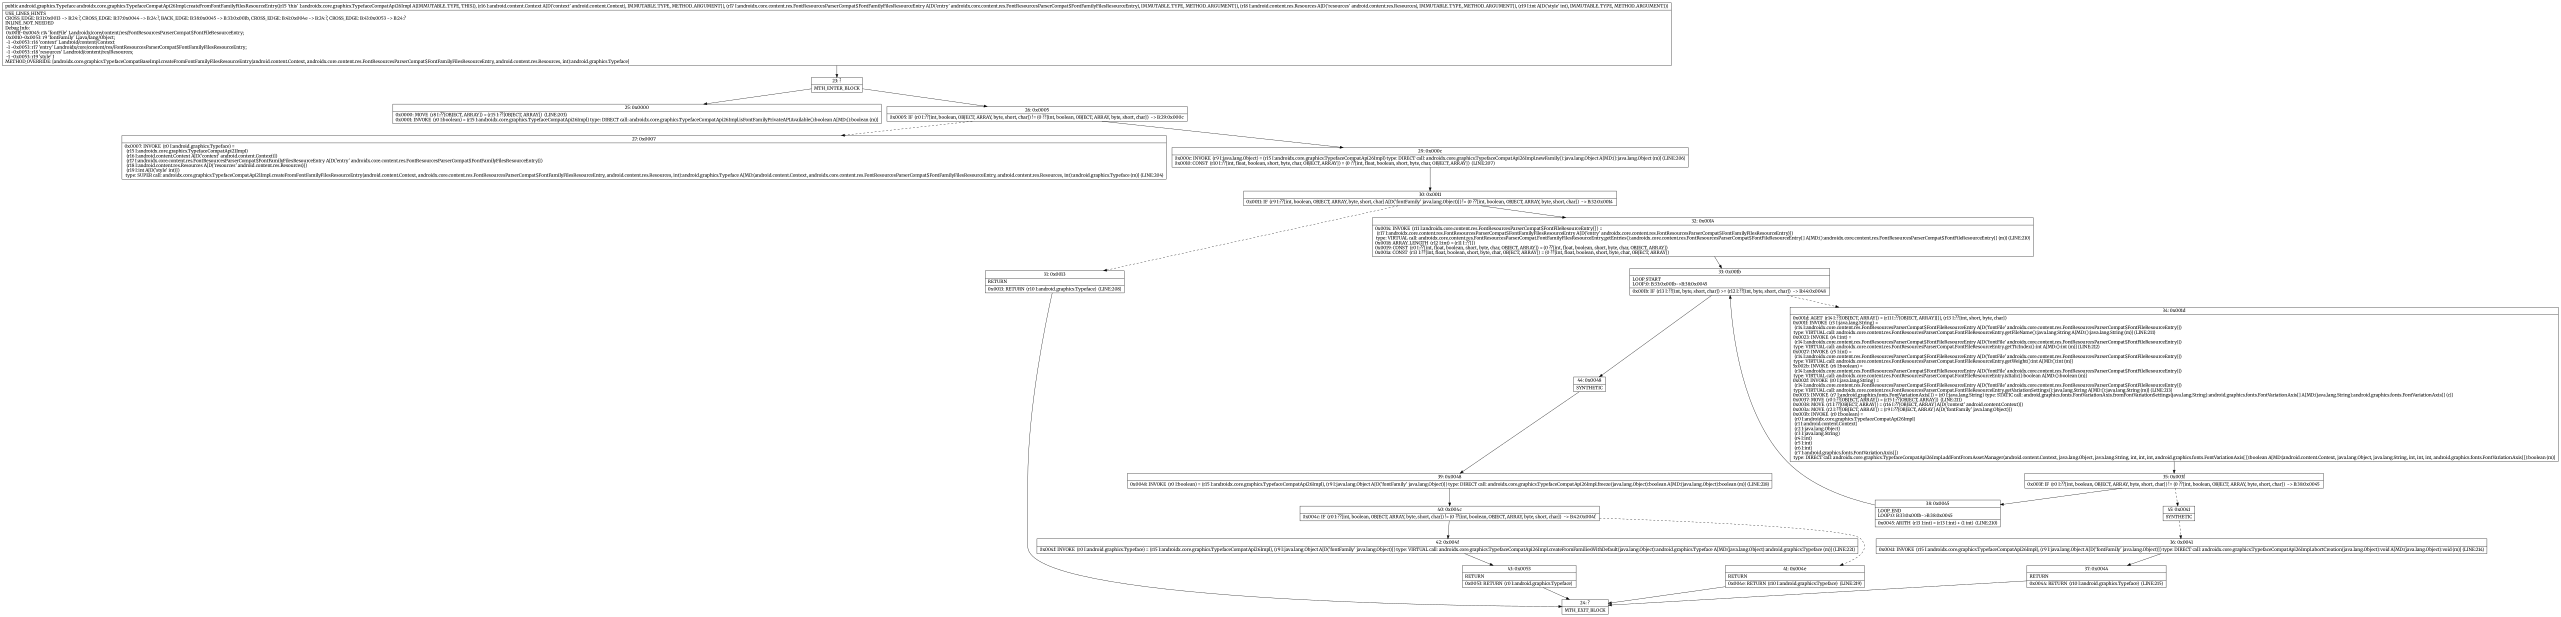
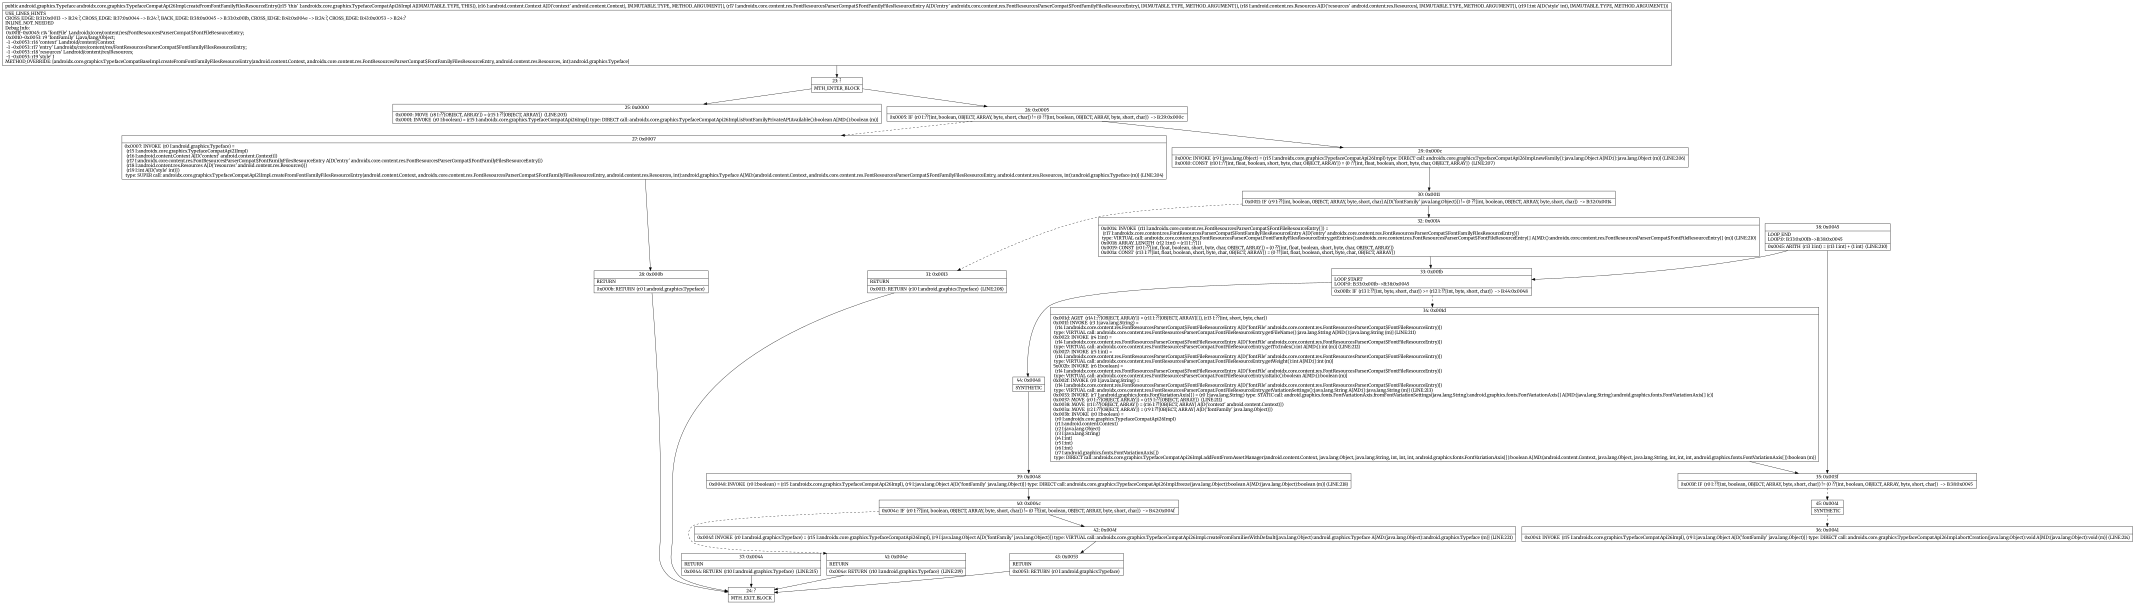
node "28: 0x000b": added
edge "35: 0x003f" -> "38: 0x0045": reversed
edge "36: 0x0041" -> "37: 0x0044": removed
